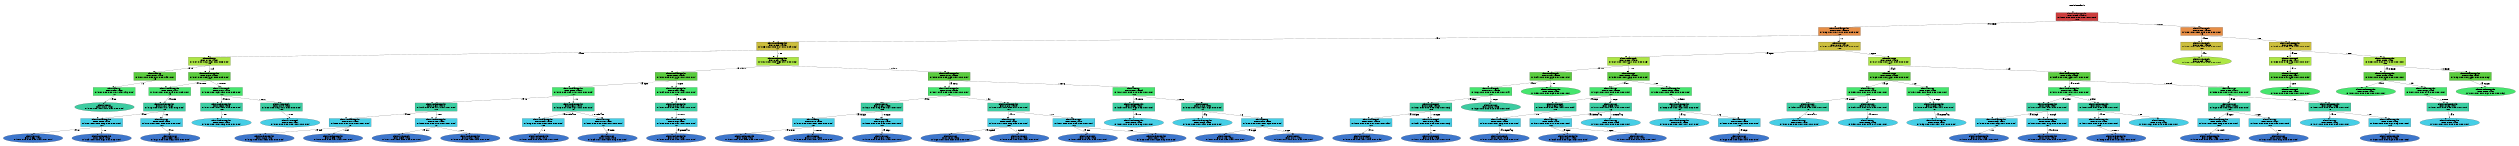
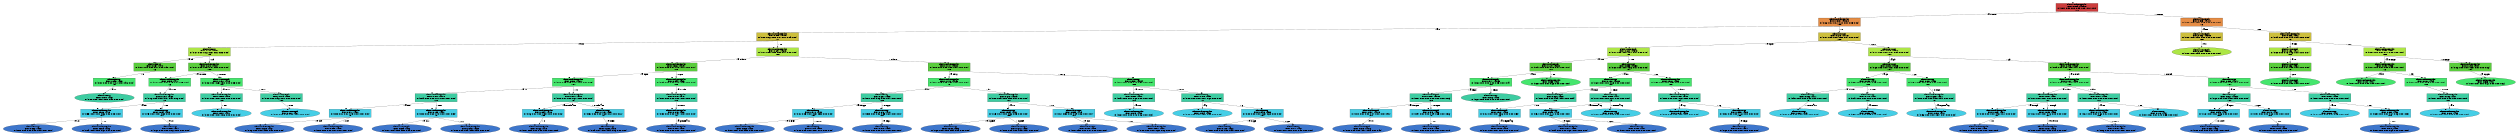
node "steel-plates-fault": removed
